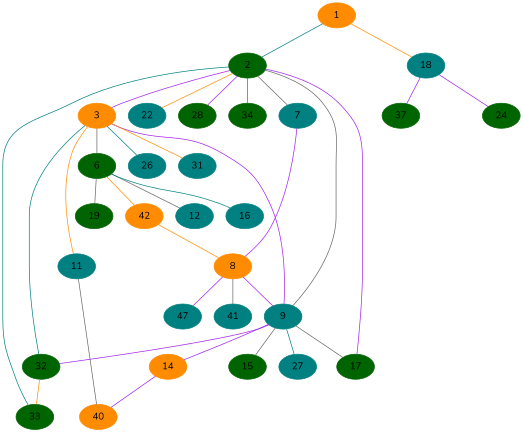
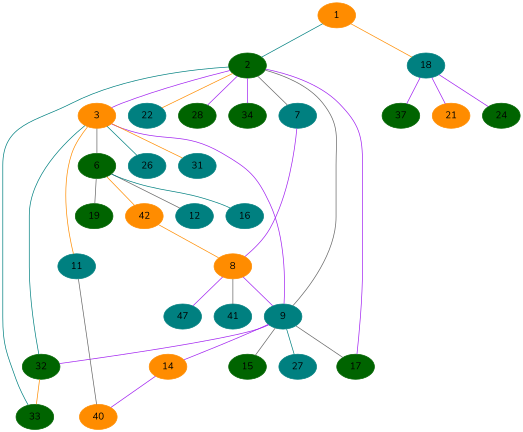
node "21": added
